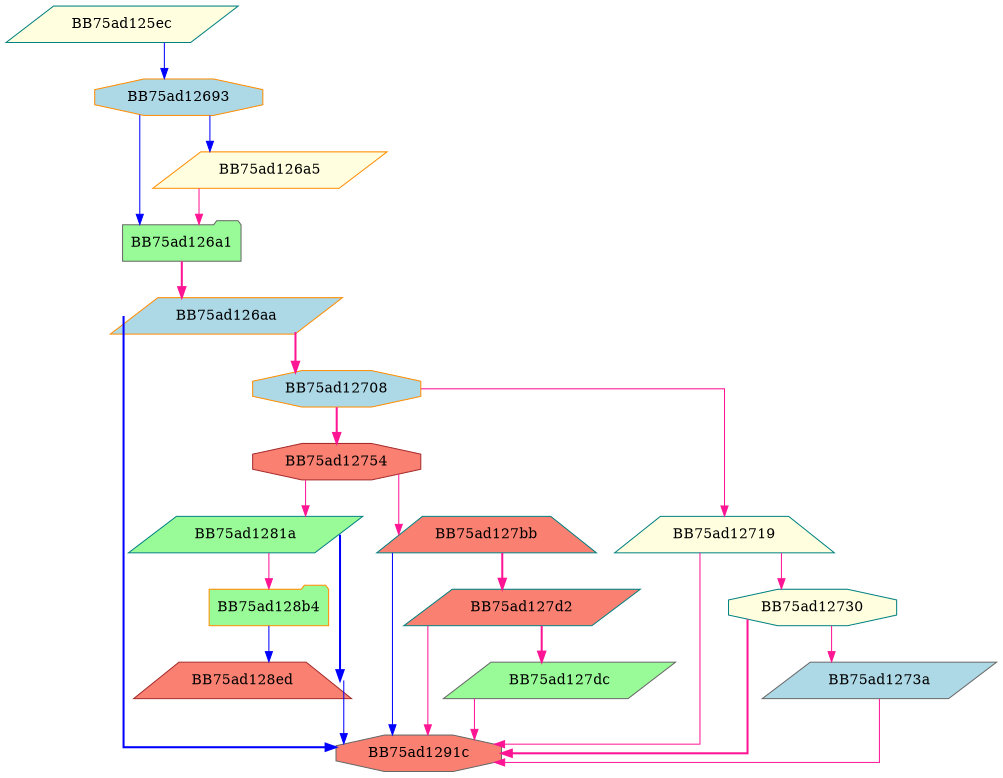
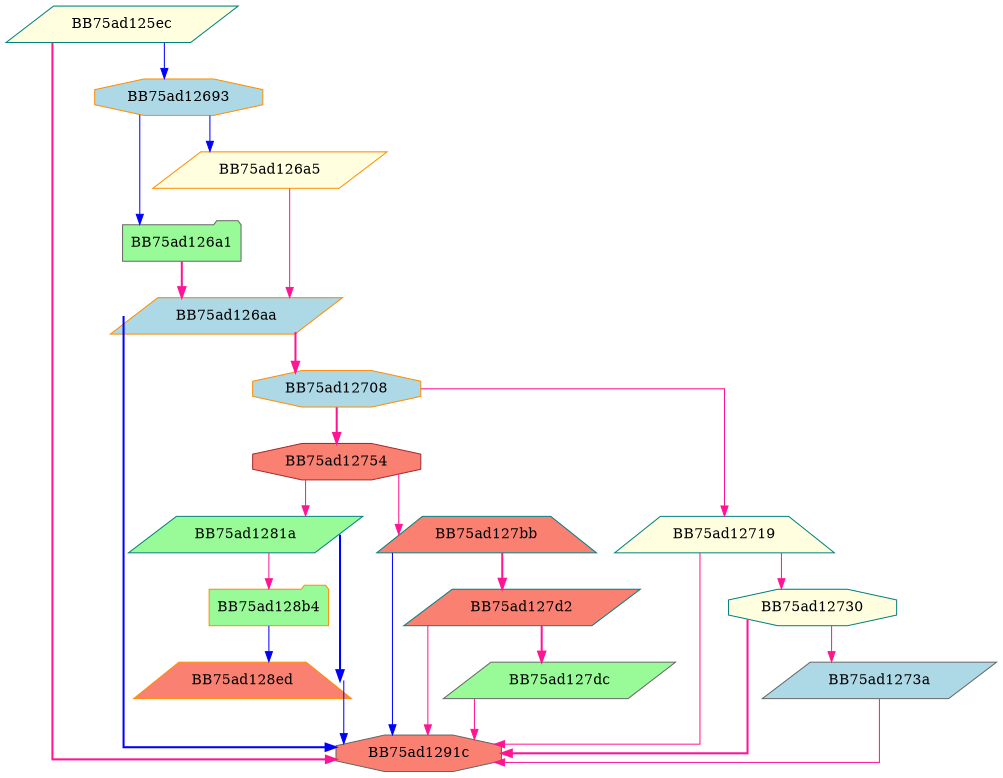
edge "BB75ad126a5" -> "BB75ad126a1": now "BB75ad126a5" -> "BB75ad126aa"
edge "BB75ad125ec" -> "BB75ad1291c": added
node "BB75ad128ed": color brown -> darkorange
